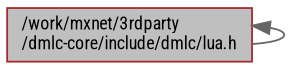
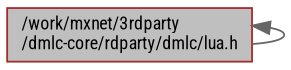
node "/work/mxnet/3rdparty /dmlc-core/include/dmlc/lua.h": label "/work/mxnet/3rdparty /dmlc-core/include/dmlc/lua.h" -> "/work/mxnet/3rdparty /dmlc-core/rdparty/dmlc/lua.h"
